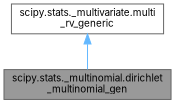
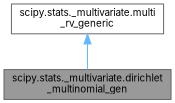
node "scipy.stats._multinomial.dirichlet _multinomial_gen": label "scipy.stats._multinomial.dirichlet _multinomial_gen" -> "scipy.stats._multivariate.dirichlet _multinomial_gen"
